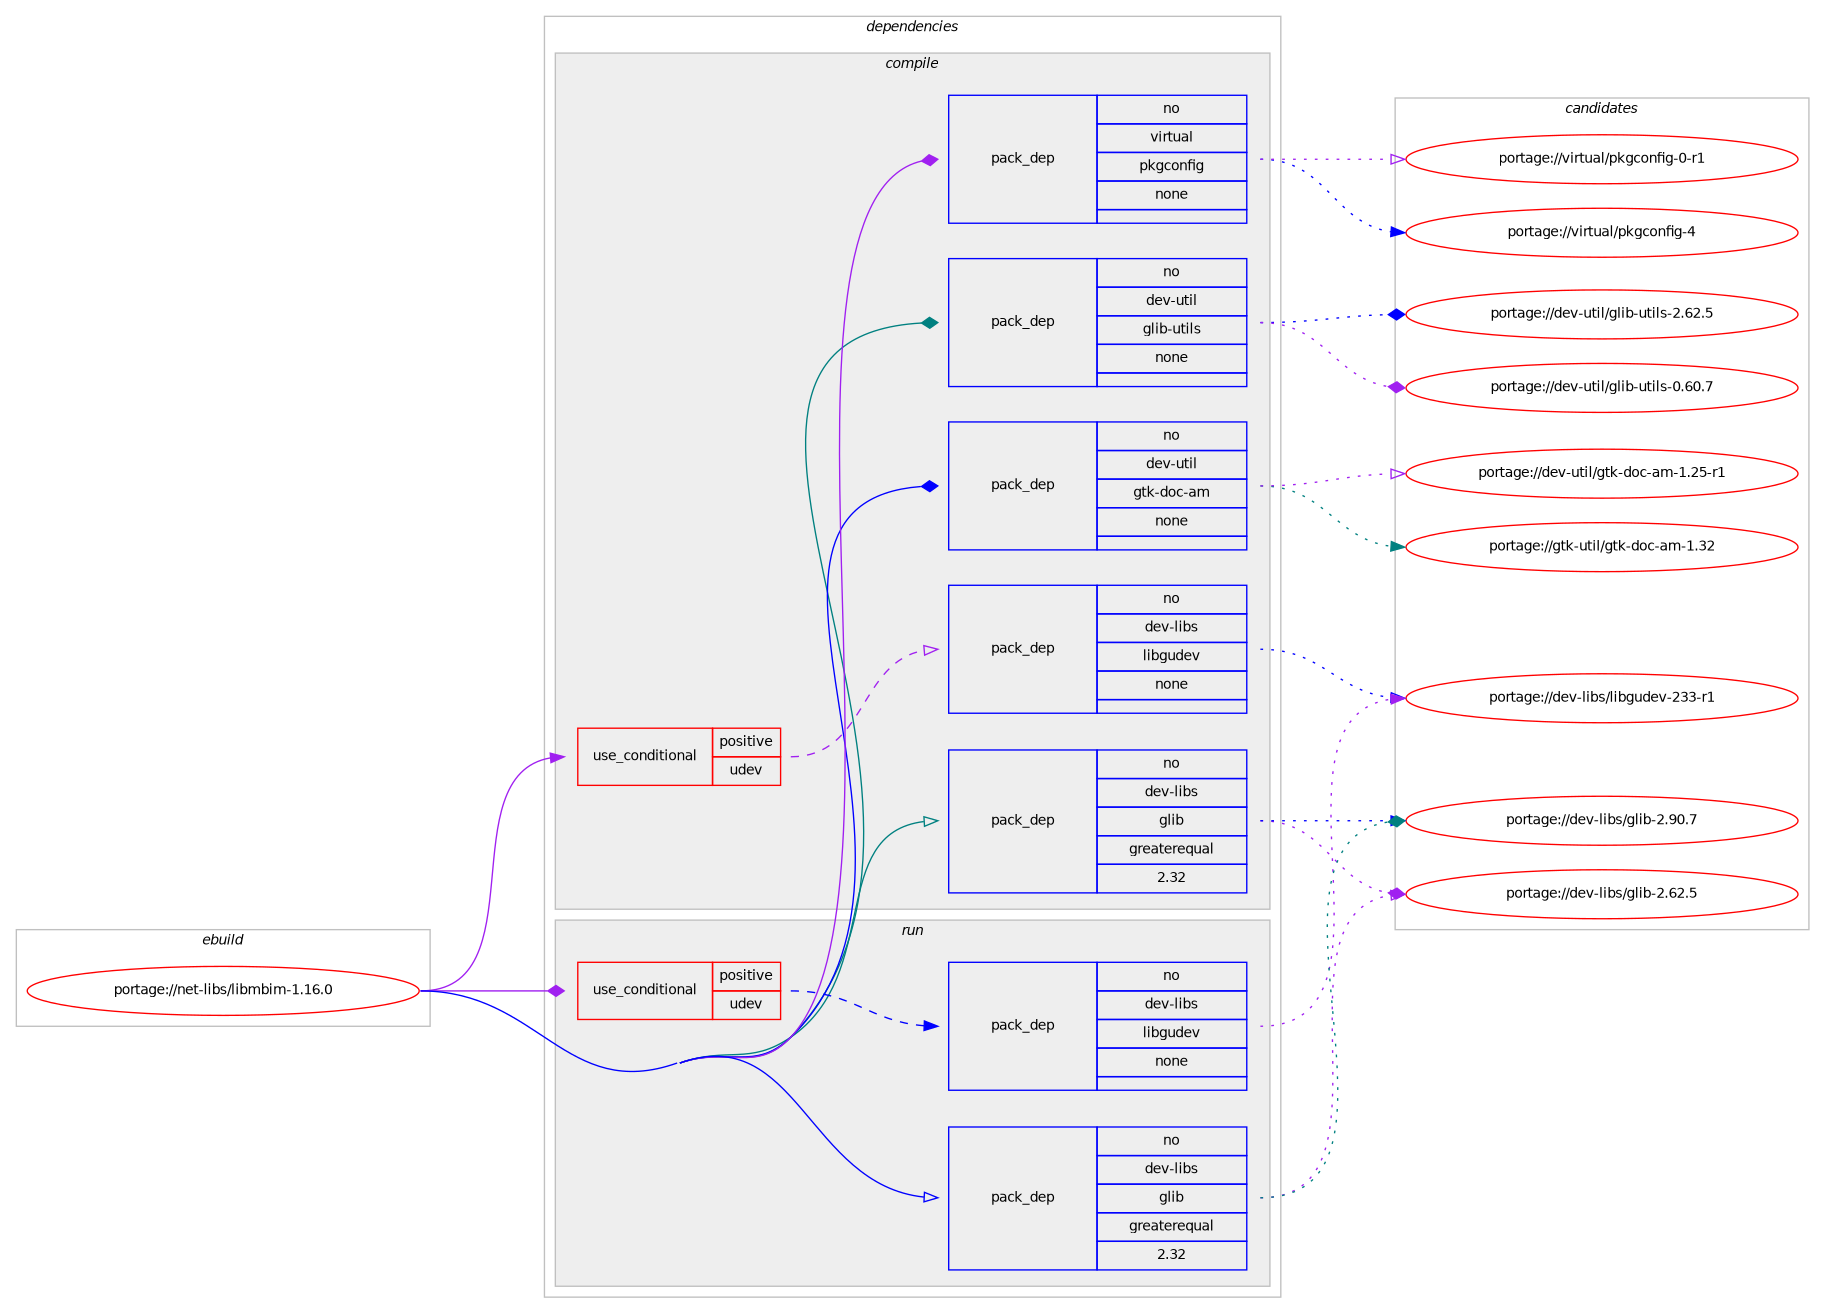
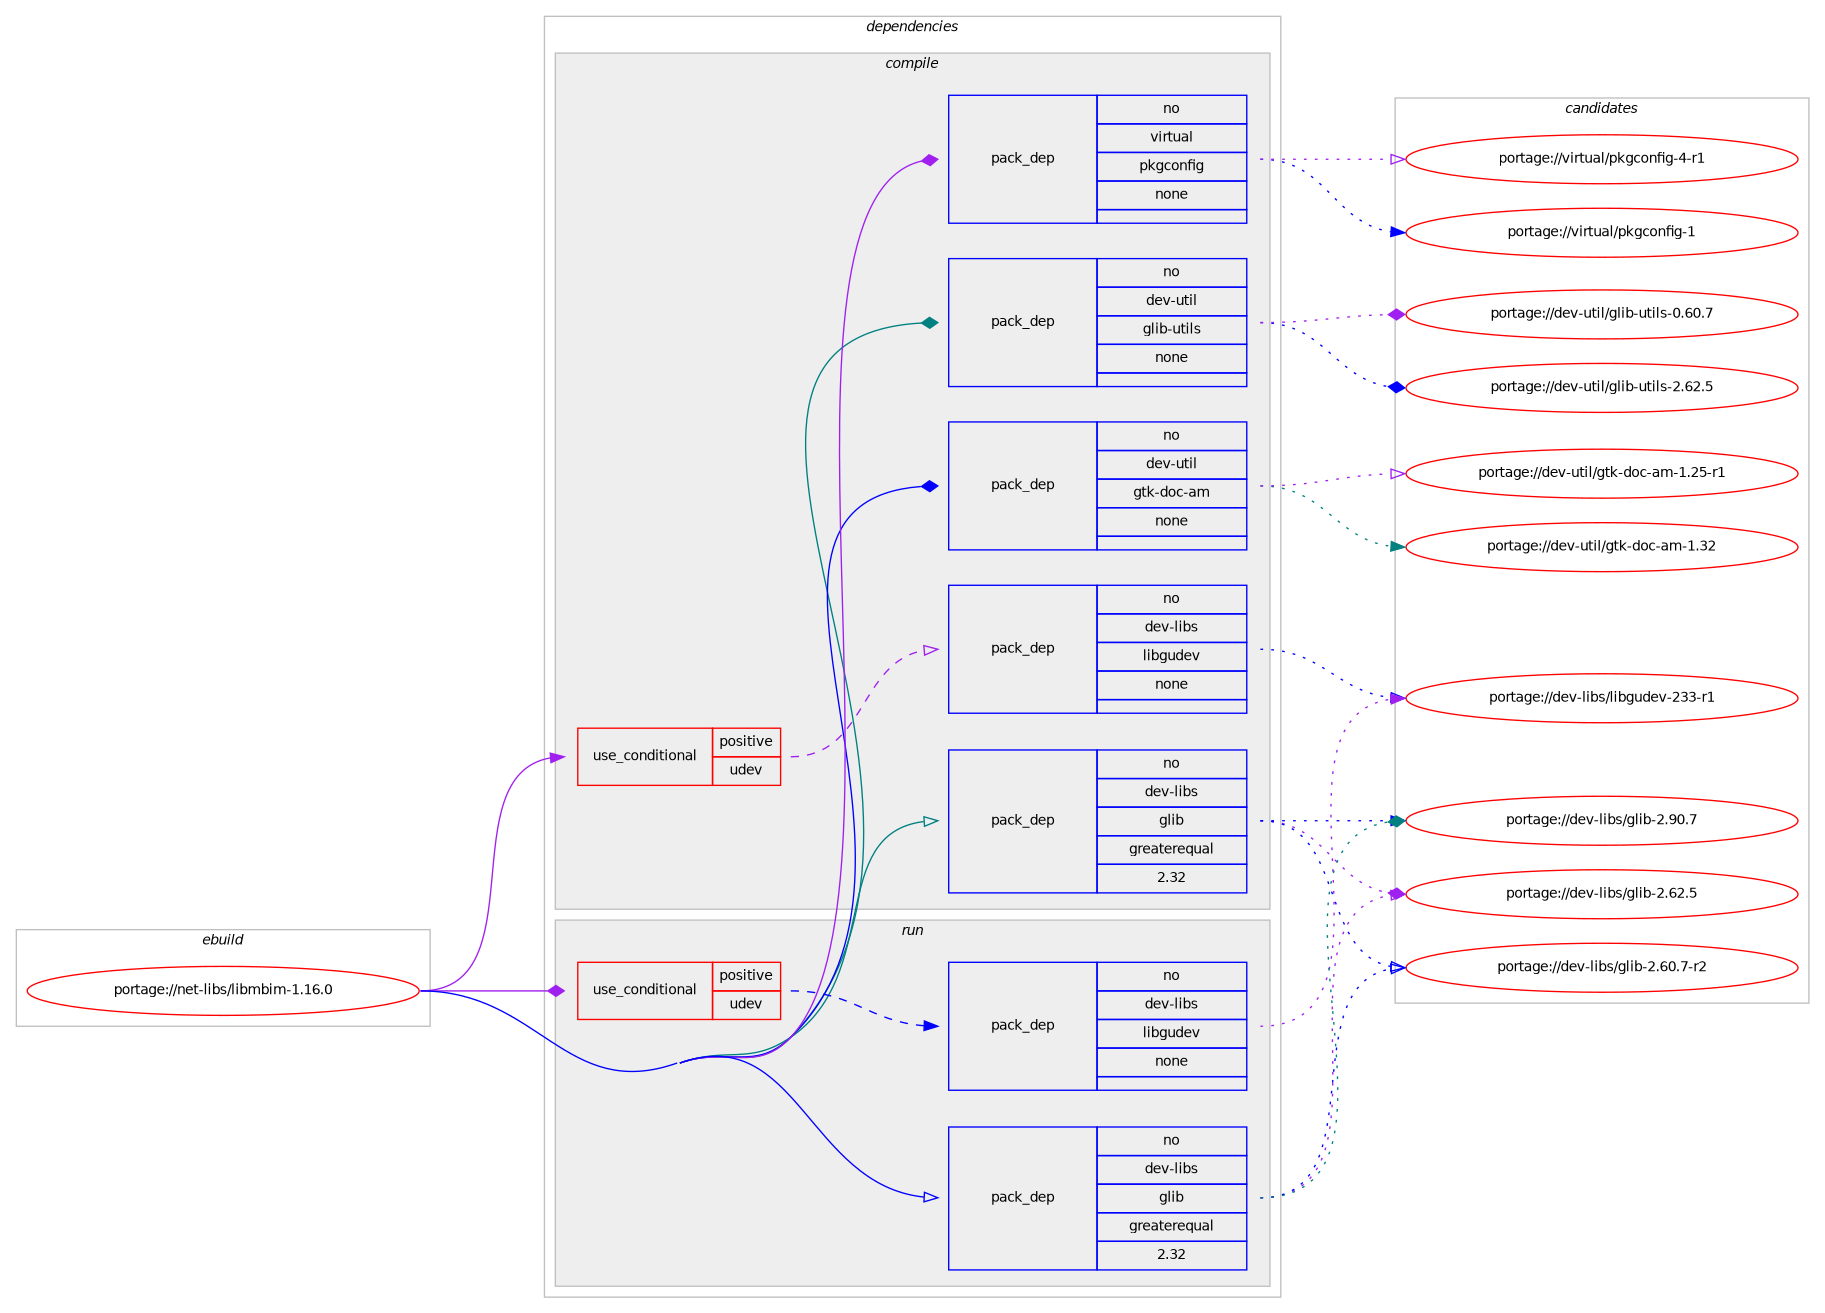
node "portage://virtual/pkgconfig-0-r1": label "portage://virtual/pkgconfig-0-r1" -> "portage://virtual/pkgconfig-4-r1"
node "portage://virtual/pkgconfig-4": label "portage://virtual/pkgconfig-4" -> "portage://virtual/pkgconfig-1"
node "portage://gtk-util/gtk-doc-am-1.32": label "portage://gtk-util/gtk-doc-am-1.32" -> "portage://dev-util/gtk-doc-am-1.32"
node "portage://dev-libs/glib-2.60.7-r2": added
